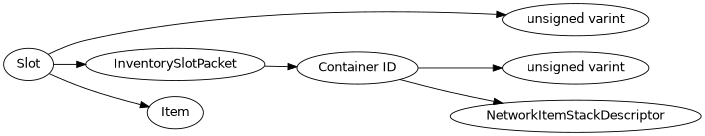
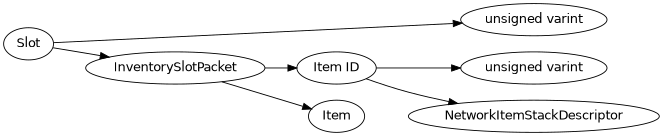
node "Container ID": label "Container ID" -> "Item ID"
edge "Slot" -> "Item": now "InventorySlotPacket" -> "Item"
